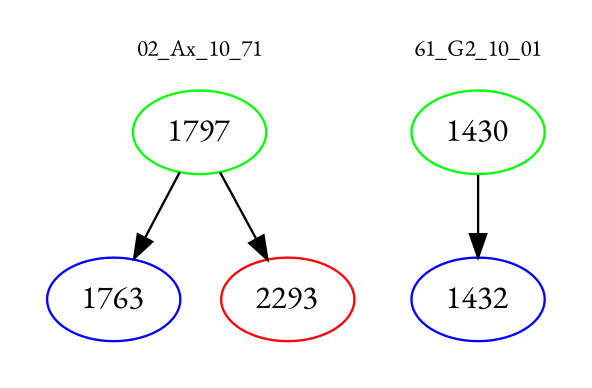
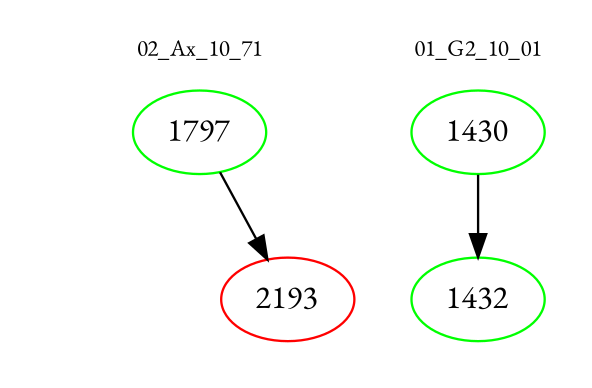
cluster "61_G2_10_01": label "61_G2_10_01" -> "01_G2_10_01"
node "1763": removed
node "2293": label "2293" -> "2193"
node "1432": color blue -> green
